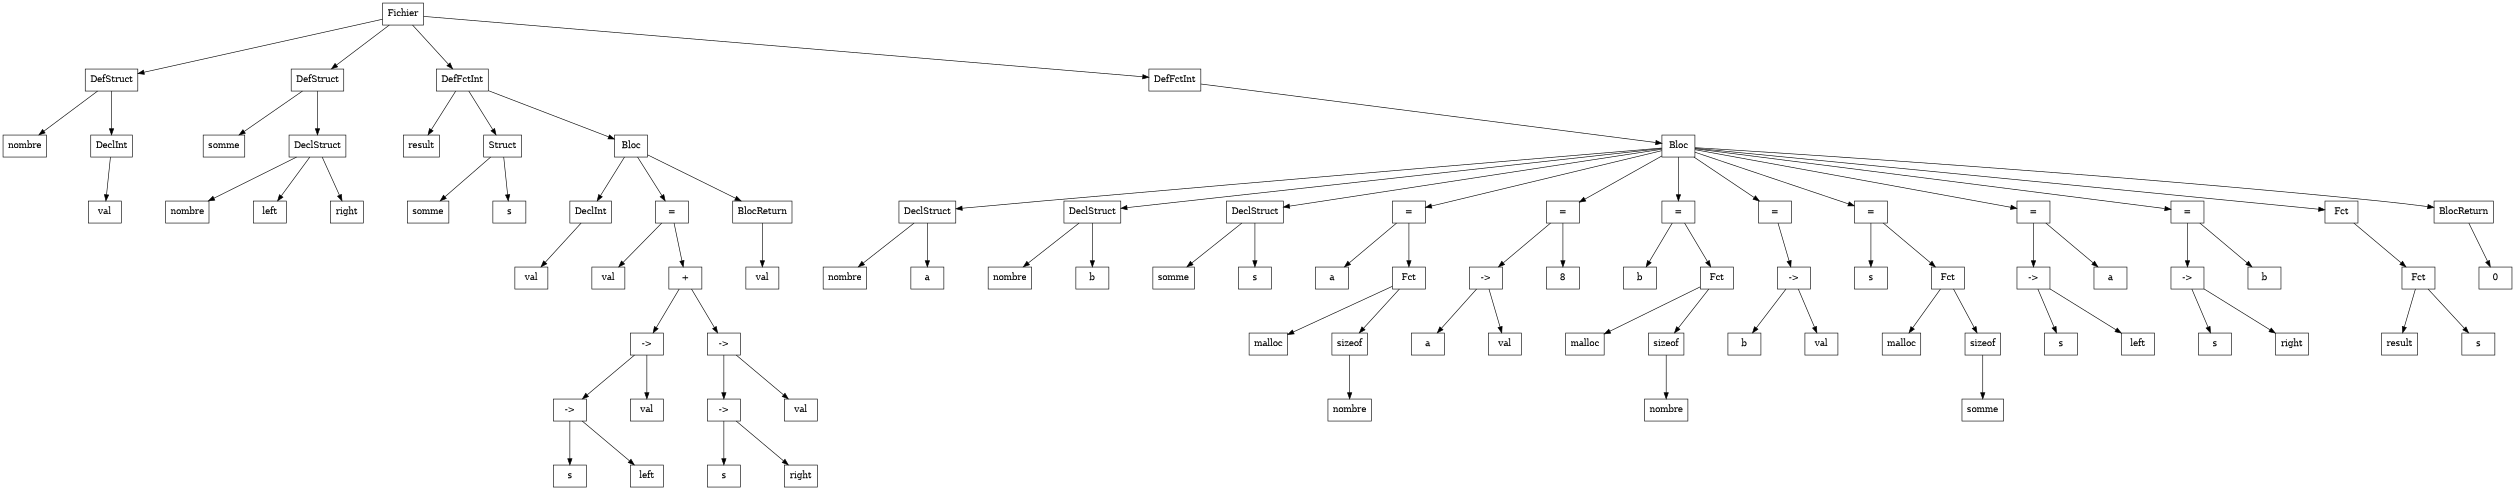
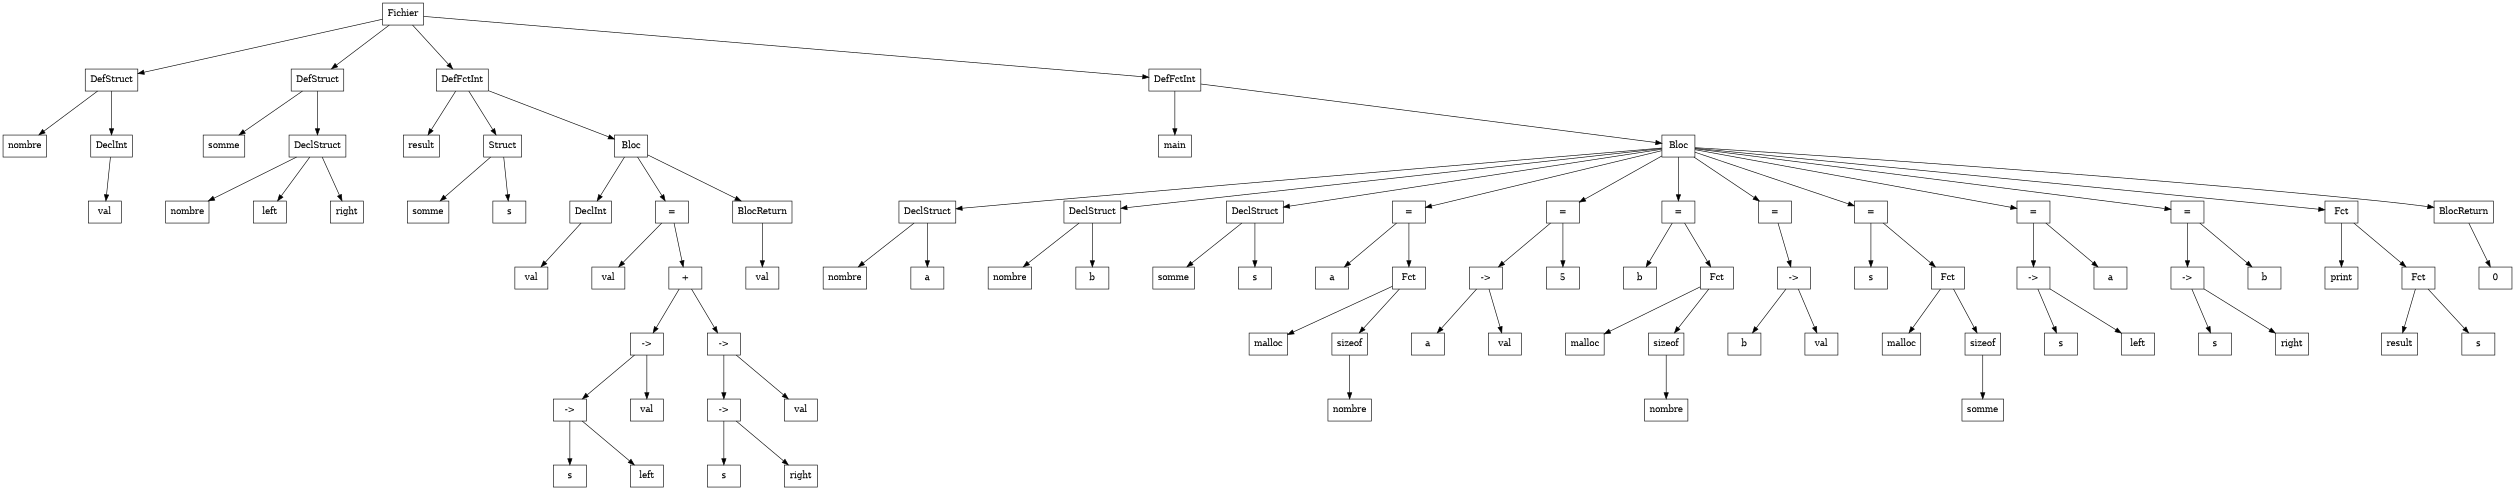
node "main": added
node "8": label "8" -> "5"
node "print": added
